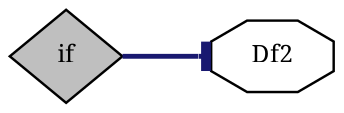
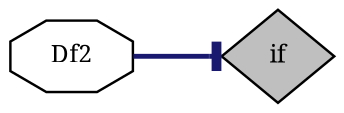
edge "if" -> "Df2": reversed
